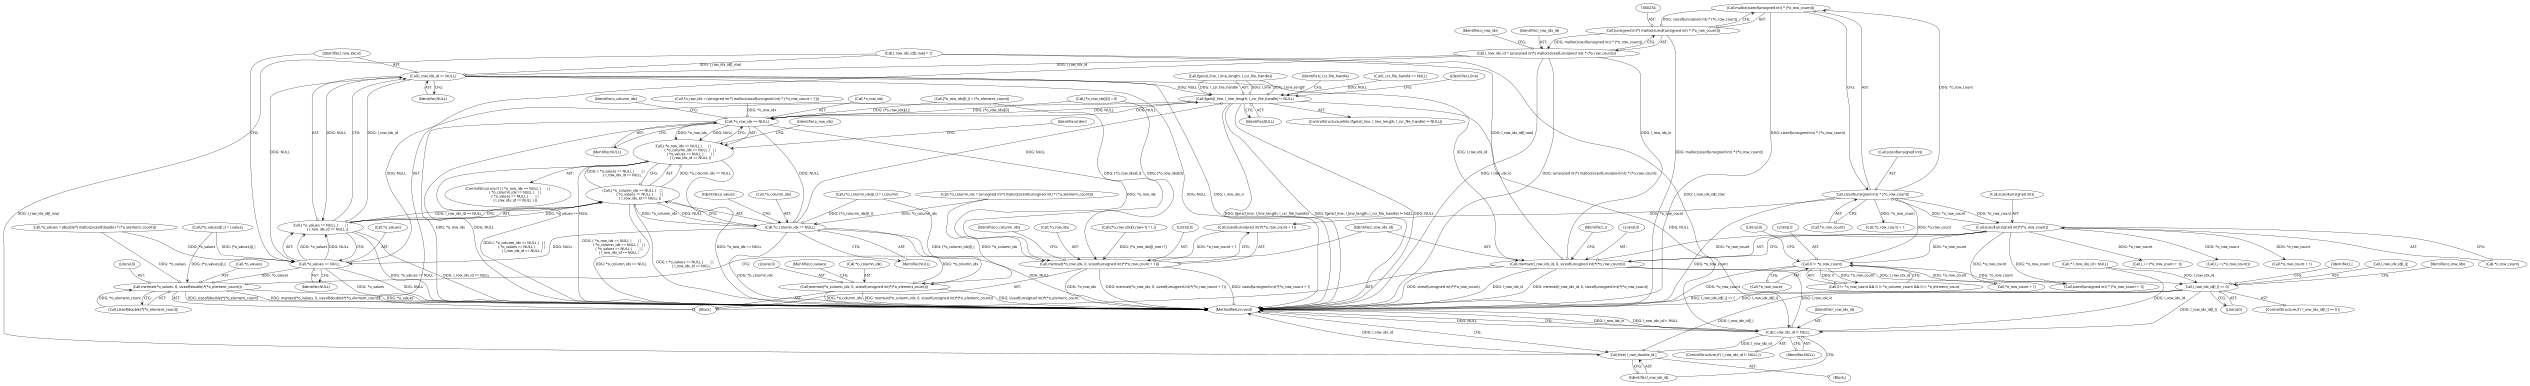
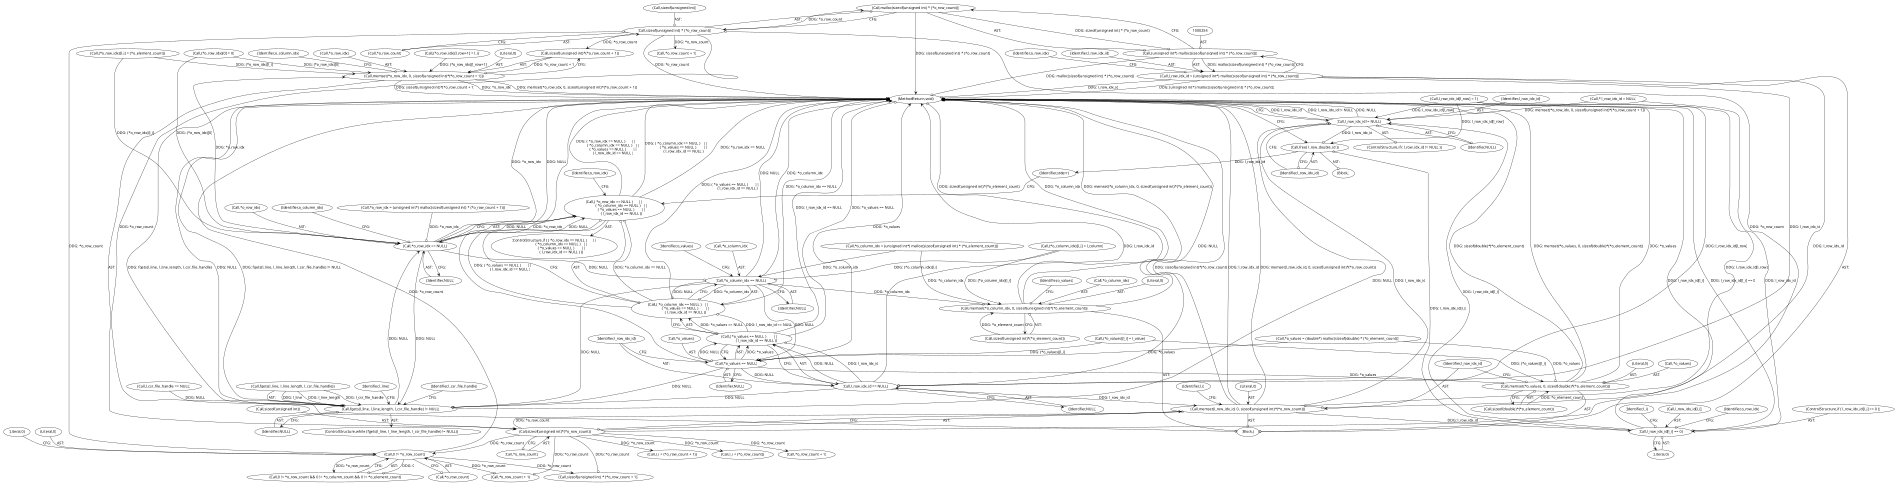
edge "(Call,* l_row_idx_id = NULL)" -> "(Call,l_row_idx_id != NULL)": label "DDG: l_row_idx_id" -> "DDG: memset(*o_row_idx, 0, sizeof(unsigned int)*(*o_row_count + 1))"
edge "(Call,l_row_idx_id[l_i] == 0)" -> "(ControlStructure,if ( l_row_idx_id[l_i] == 0 ))": reversed
node "(Call,sizeof(unsigned int)*(*o_element_count))": added
edge "(Call,free( l_row_double_id ))" -> "(MethodReturn,void)": now "(Call,free( l_row_double_id ))" -> "(Identifier,stderr)"
